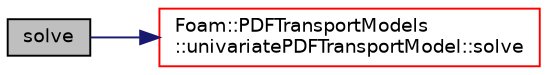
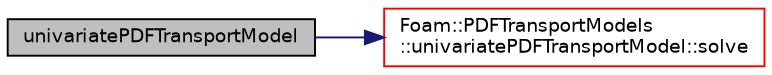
node "solve": label "solve" -> "univariatePDFTransportModel"
